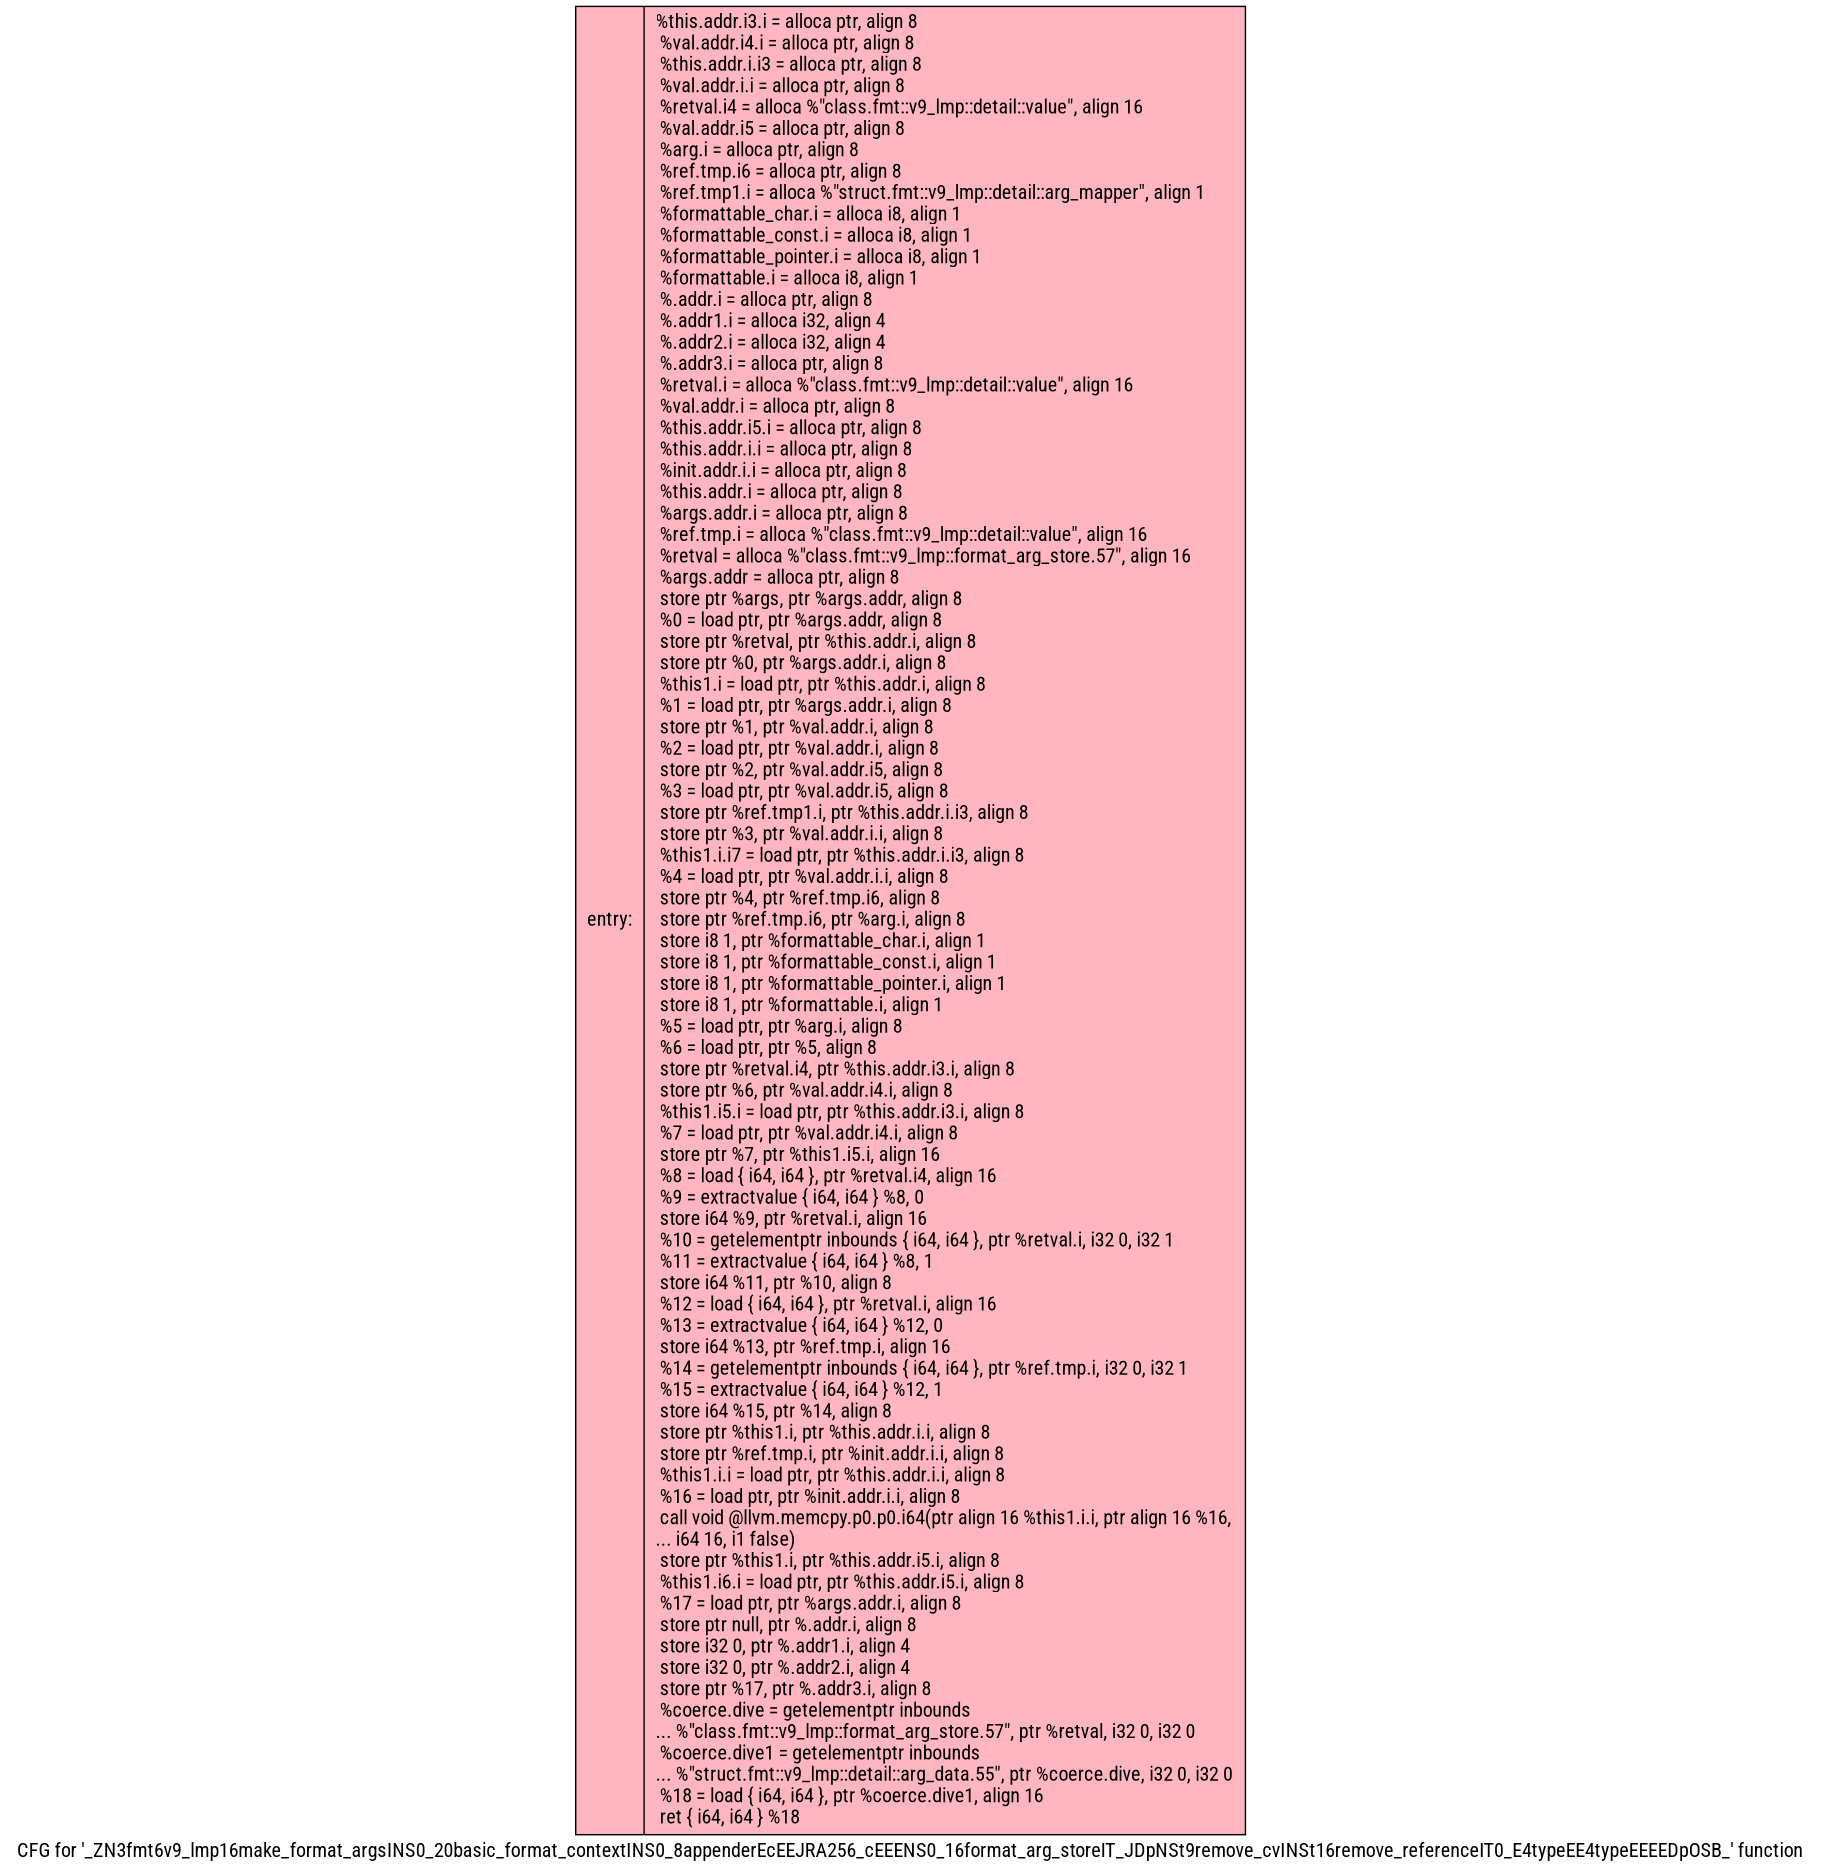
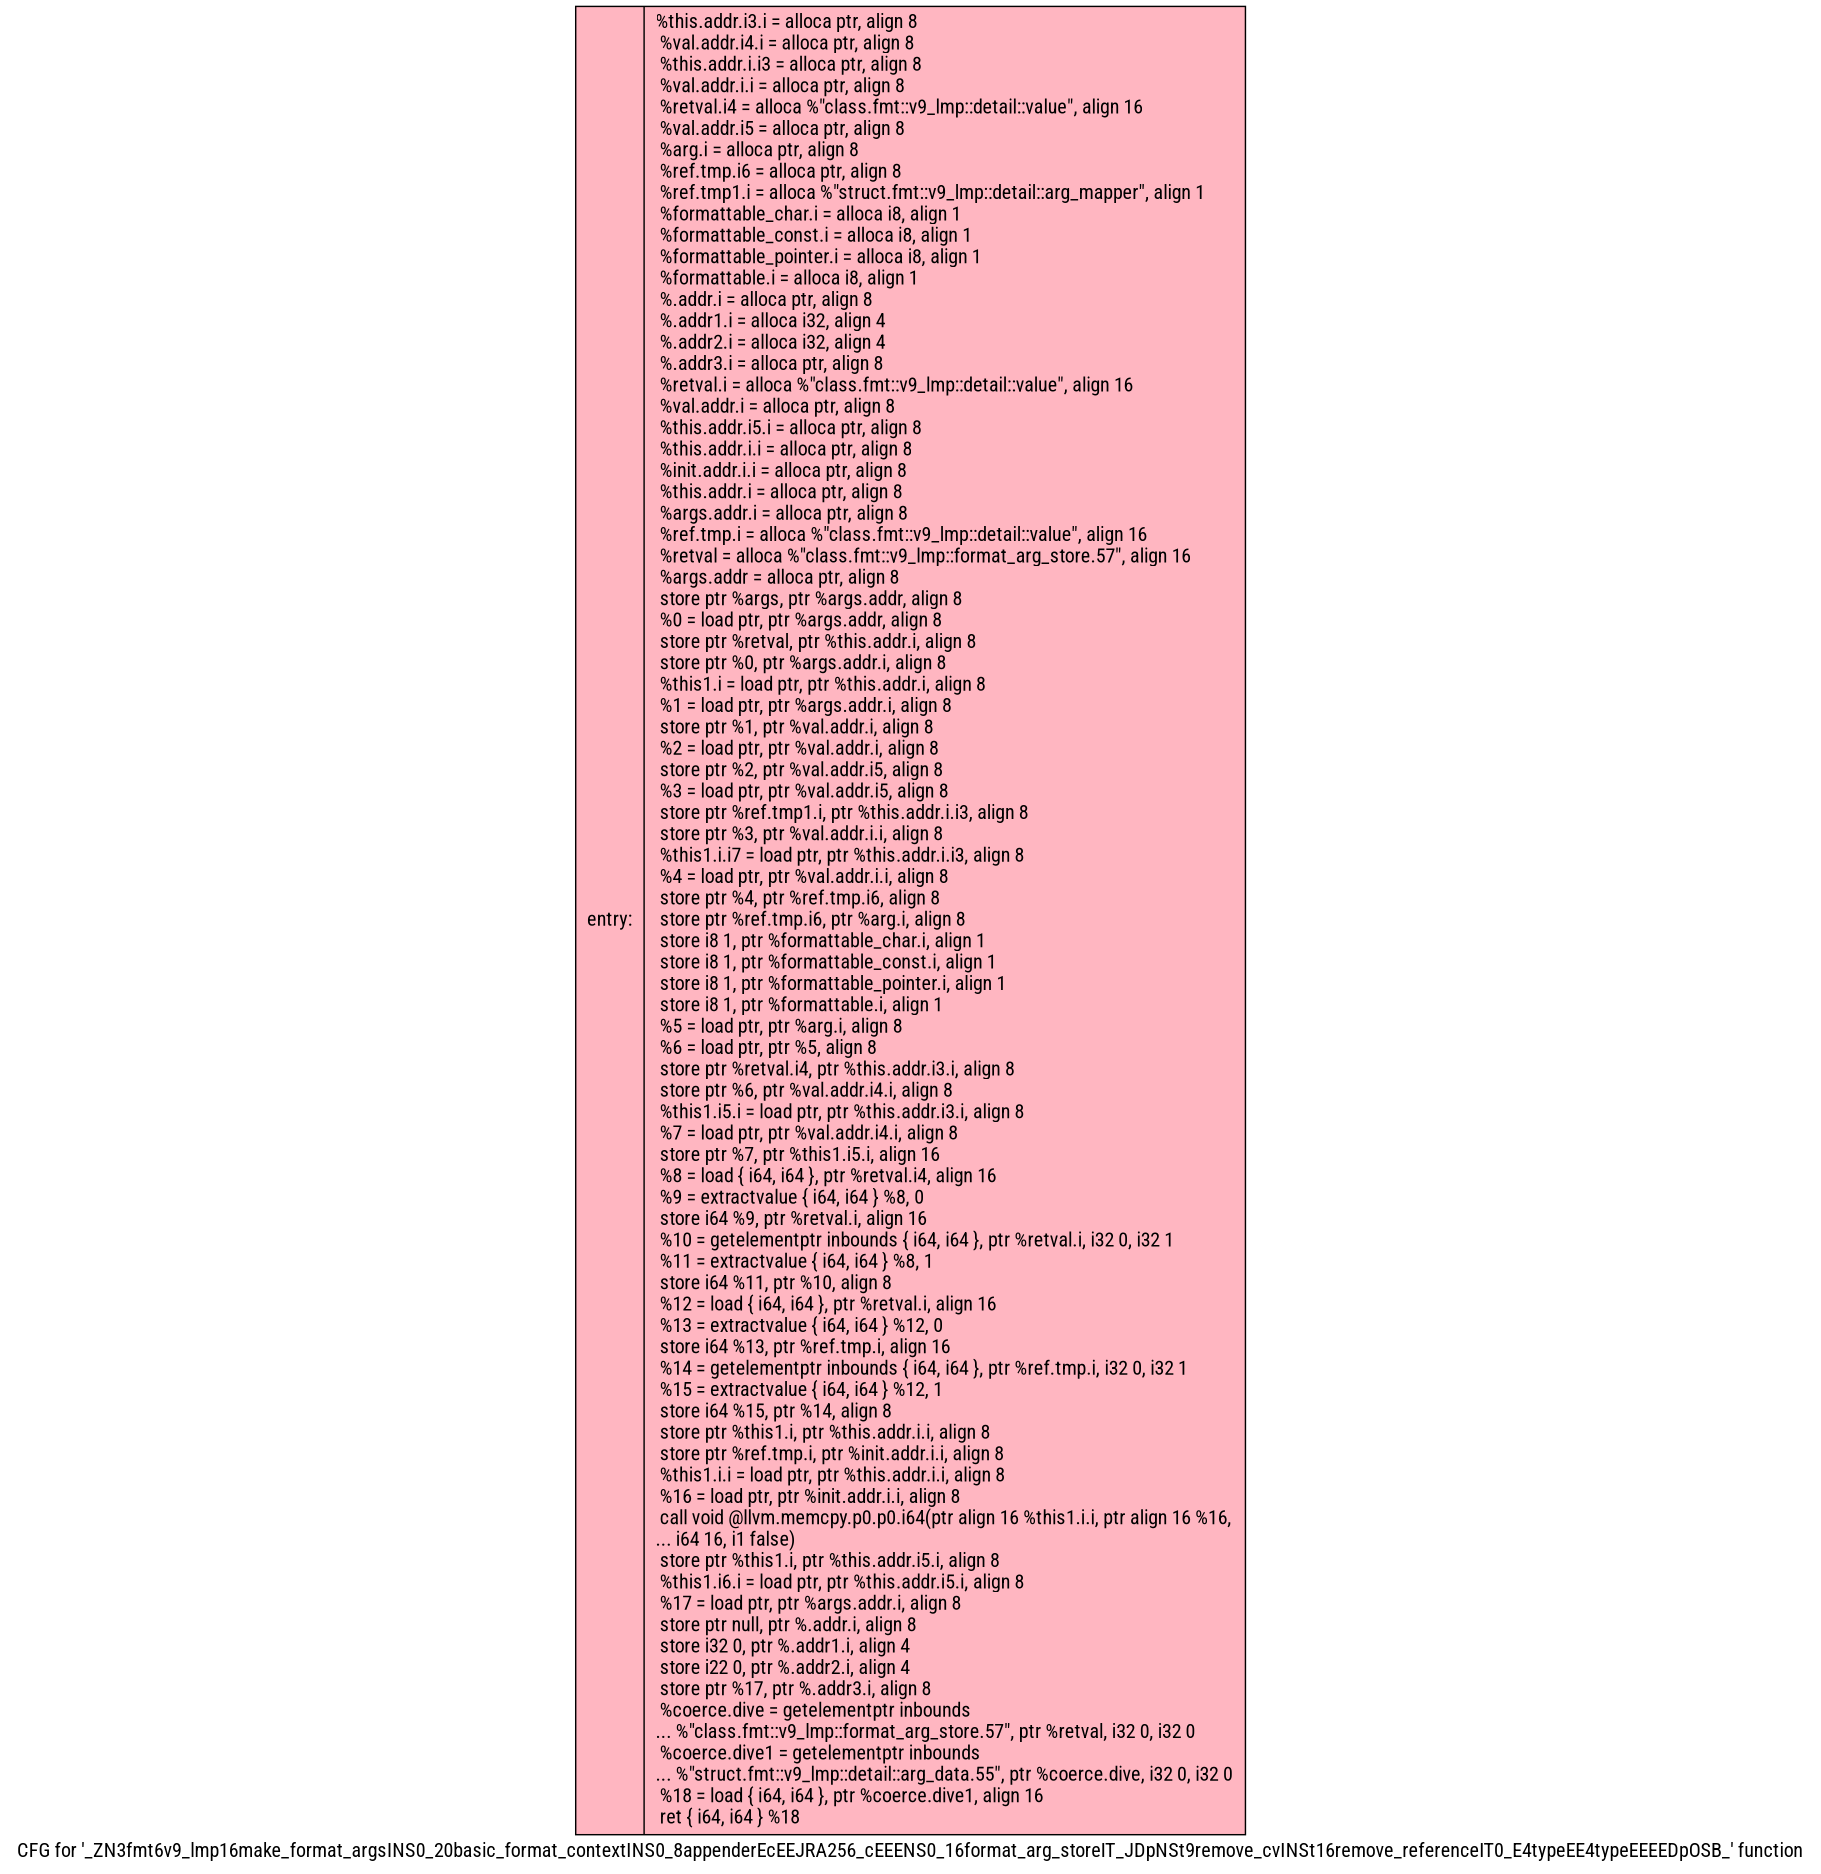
node "entry:": text "store i32 0, ptr %.addr2.i, align 4" -> "store i22 0, ptr %.addr2.i, align 4"
